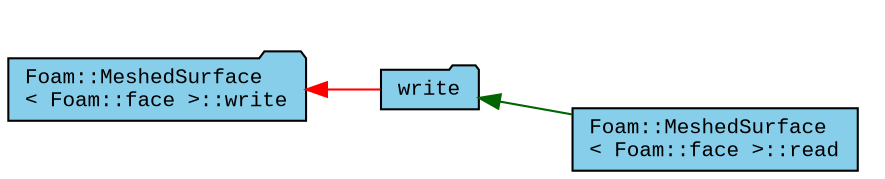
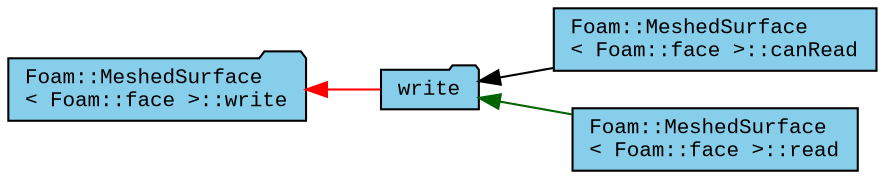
node "Foam::MeshedSurface < Foam::face >::canRead": added
